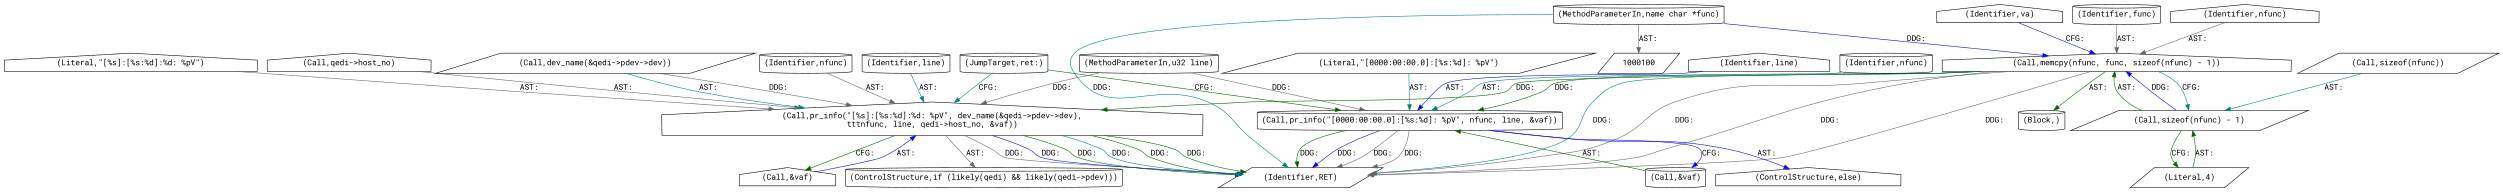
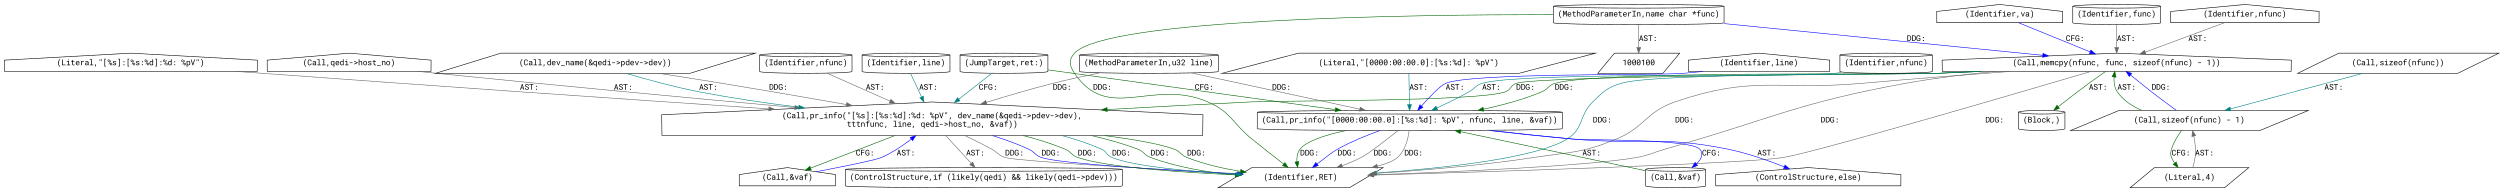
edge "(MethodParameterIn,name char *func)" -> "(Identifier,RET)": color teal -> darkgreen
edge "(Call,memcpy(nfunc, func, sizeof(nfunc) - 1))" -> "(Call,sizeof(nfunc) - 1)": removed, label "CFG:"
edge "(Literal,4)" -> "(Call,sizeof(nfunc) - 1)": color darkgreen -> gray40
